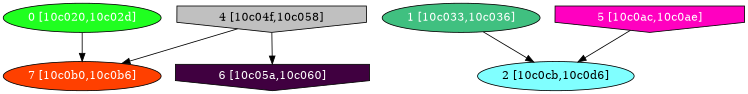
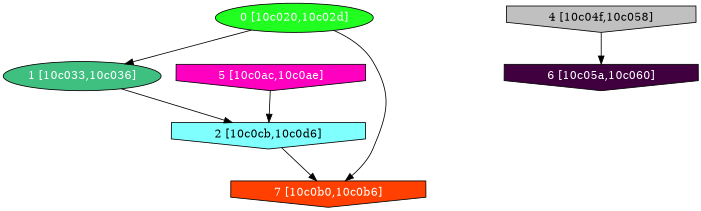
edge "4 [10c04f,10c058]" -> "7 [10c0b0,10c0b6]": now "2 [10c0cb,10c0d6]" -> "7 [10c0b0,10c0b6]"
edge "0 [10c020,10c02d]" -> "1 [10c033,10c036]": added
node "7 [10c0b0,10c0b6]": shape ellipse -> invhouse
node "2 [10c0cb,10c0d6]": shape ellipse -> invhouse
